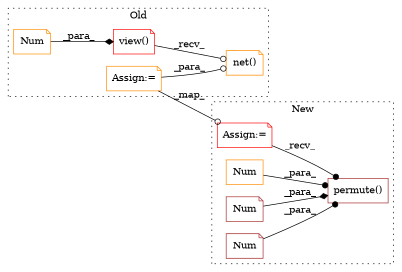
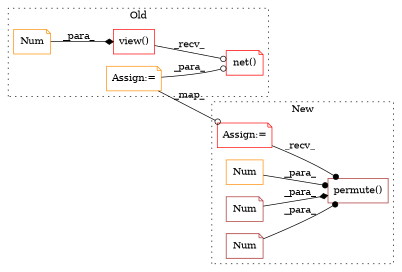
node "view()": shape note -> box
node "net()": color darkorange -> red
